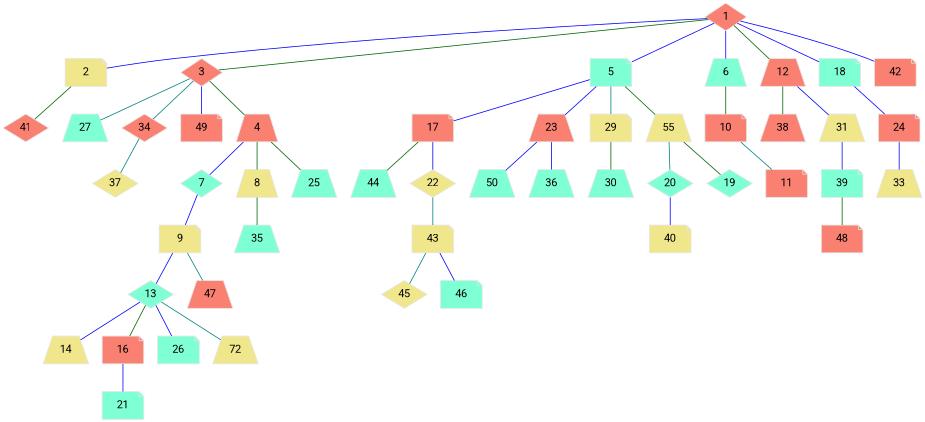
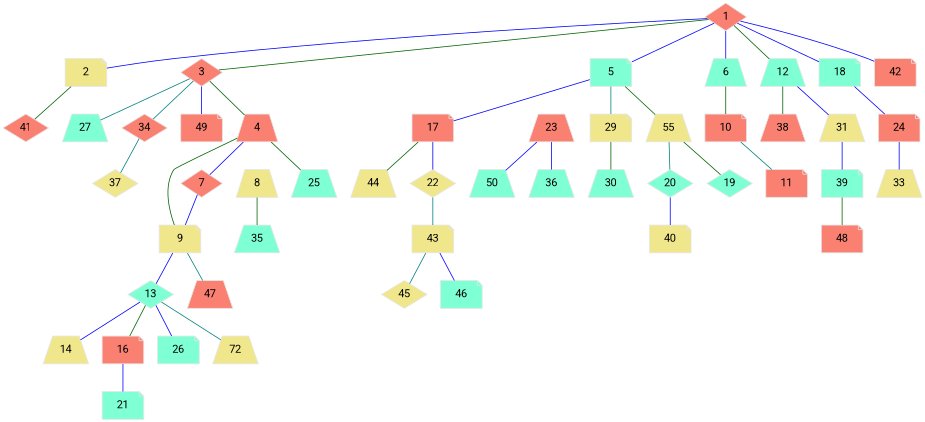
node "12": fillcolor salmon -> aquamarine
edge "5" -- "23": removed
edge "4" -- "8": now "4" -- "9"
node "7": fillcolor aquamarine -> salmon
node "44": fillcolor aquamarine -> khaki
